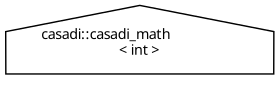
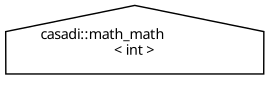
node "casadi::casadi_math < int >": label "casadi::casadi_math < int >" -> "casadi::math_math < int >"
